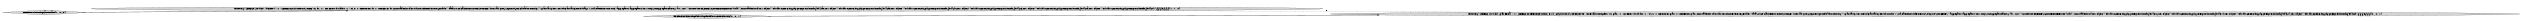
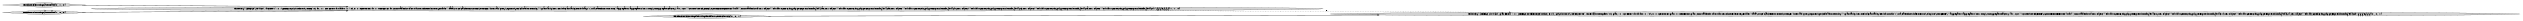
node "testTimeseriesUsingCastAsDate['0', '1', '0']": added
